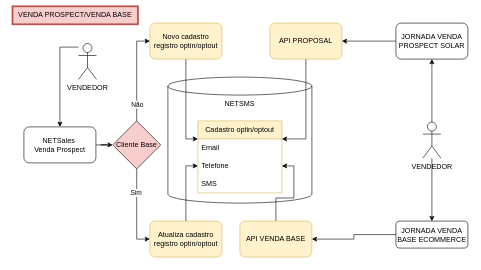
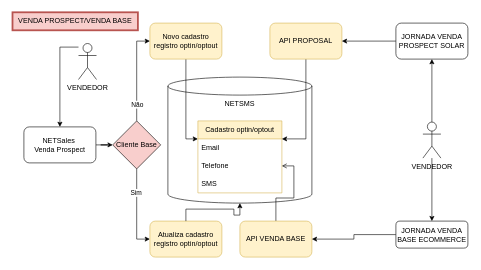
node "VENDA PROSPECT/VENDA BASE": moved (75, 15) -> (75, 21)
edge "Atualiza cadastro registro optin/optout" -> "Telefone": now "Atualiza cadastro registro optin/optout" -> "NETSMS"
edge "API VENDA BASE" -> "Telefone": arrowhead classic -> open
